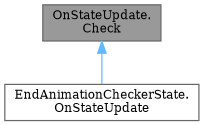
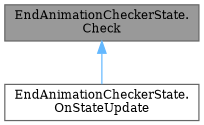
node "OnStateUpdate. Check": label "OnStateUpdate. Check" -> "EndAnimationCheckerState. Check"
